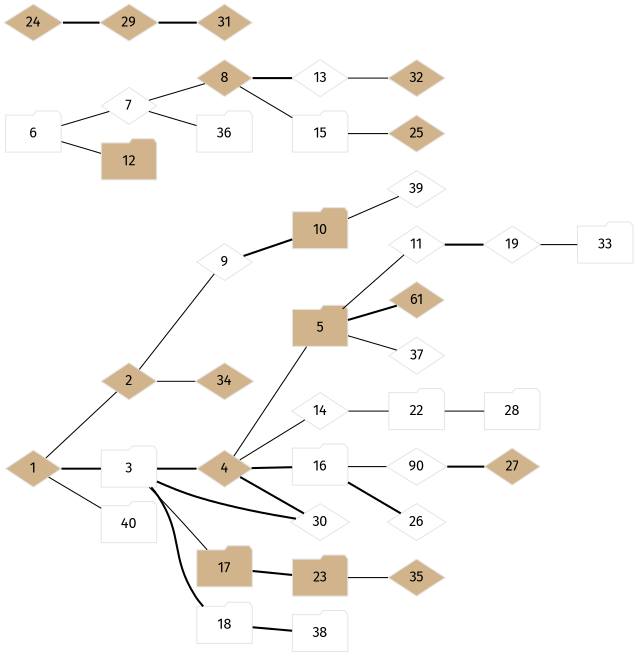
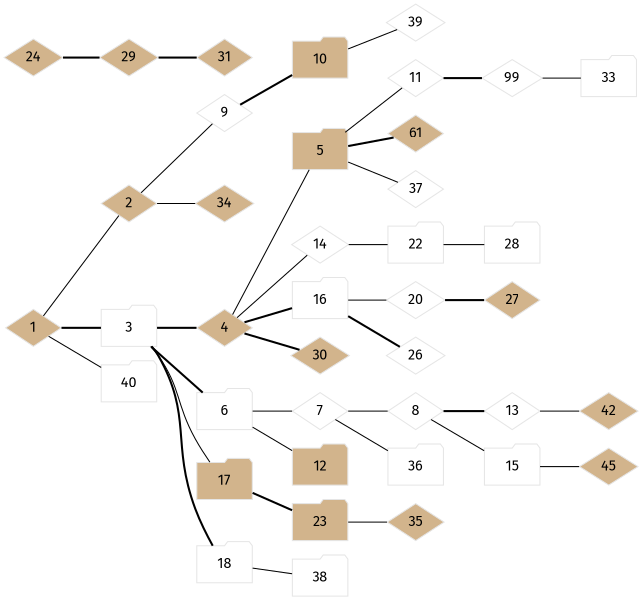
node "8": fillcolor tan -> white
node "32": label "32" -> "42"
node "25": label "25" -> "45"
node "19": label "19" -> "99"
node "90": label "90" -> "20"
edge "3" -- "30": now "3" -- "6"
node "30": fillcolor white -> tan
edge "18" -- "38": style bold -> solid
